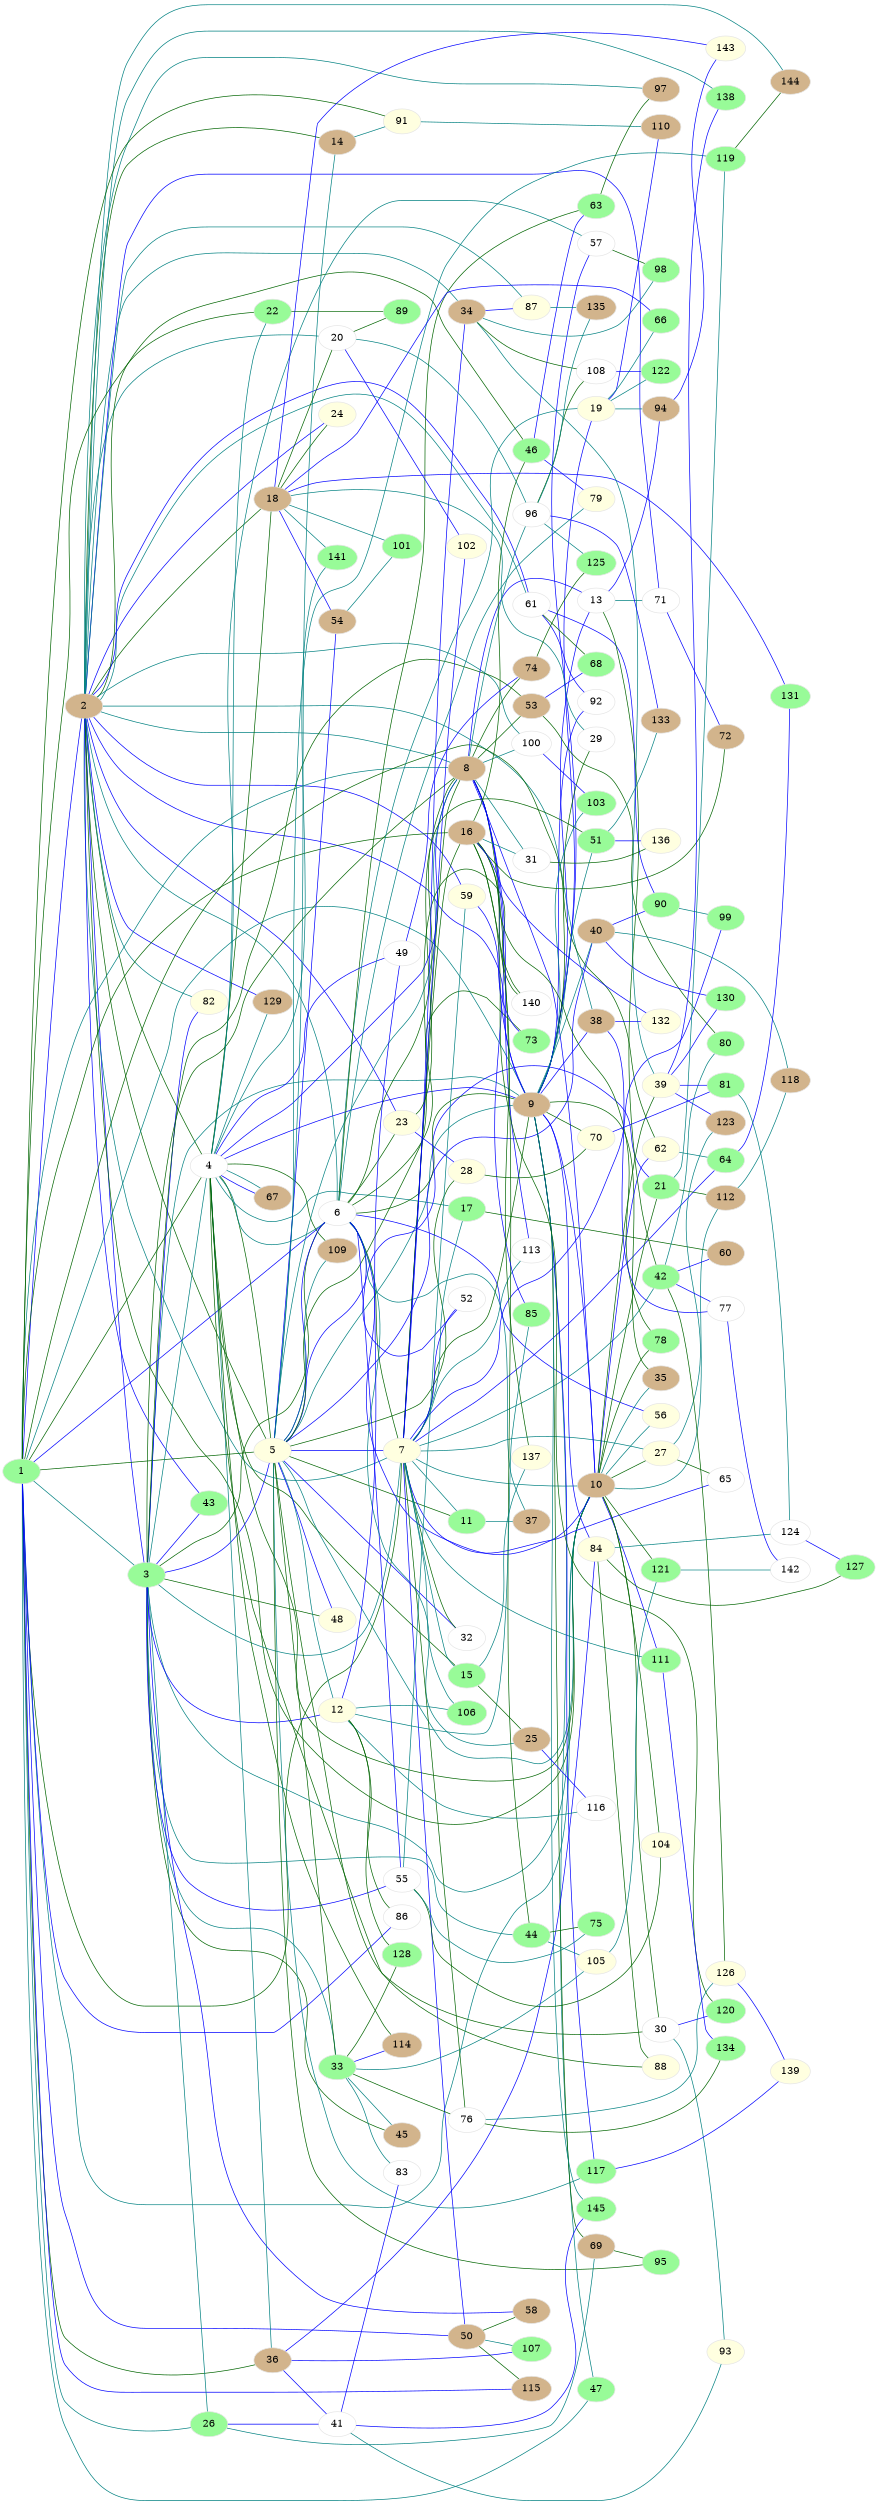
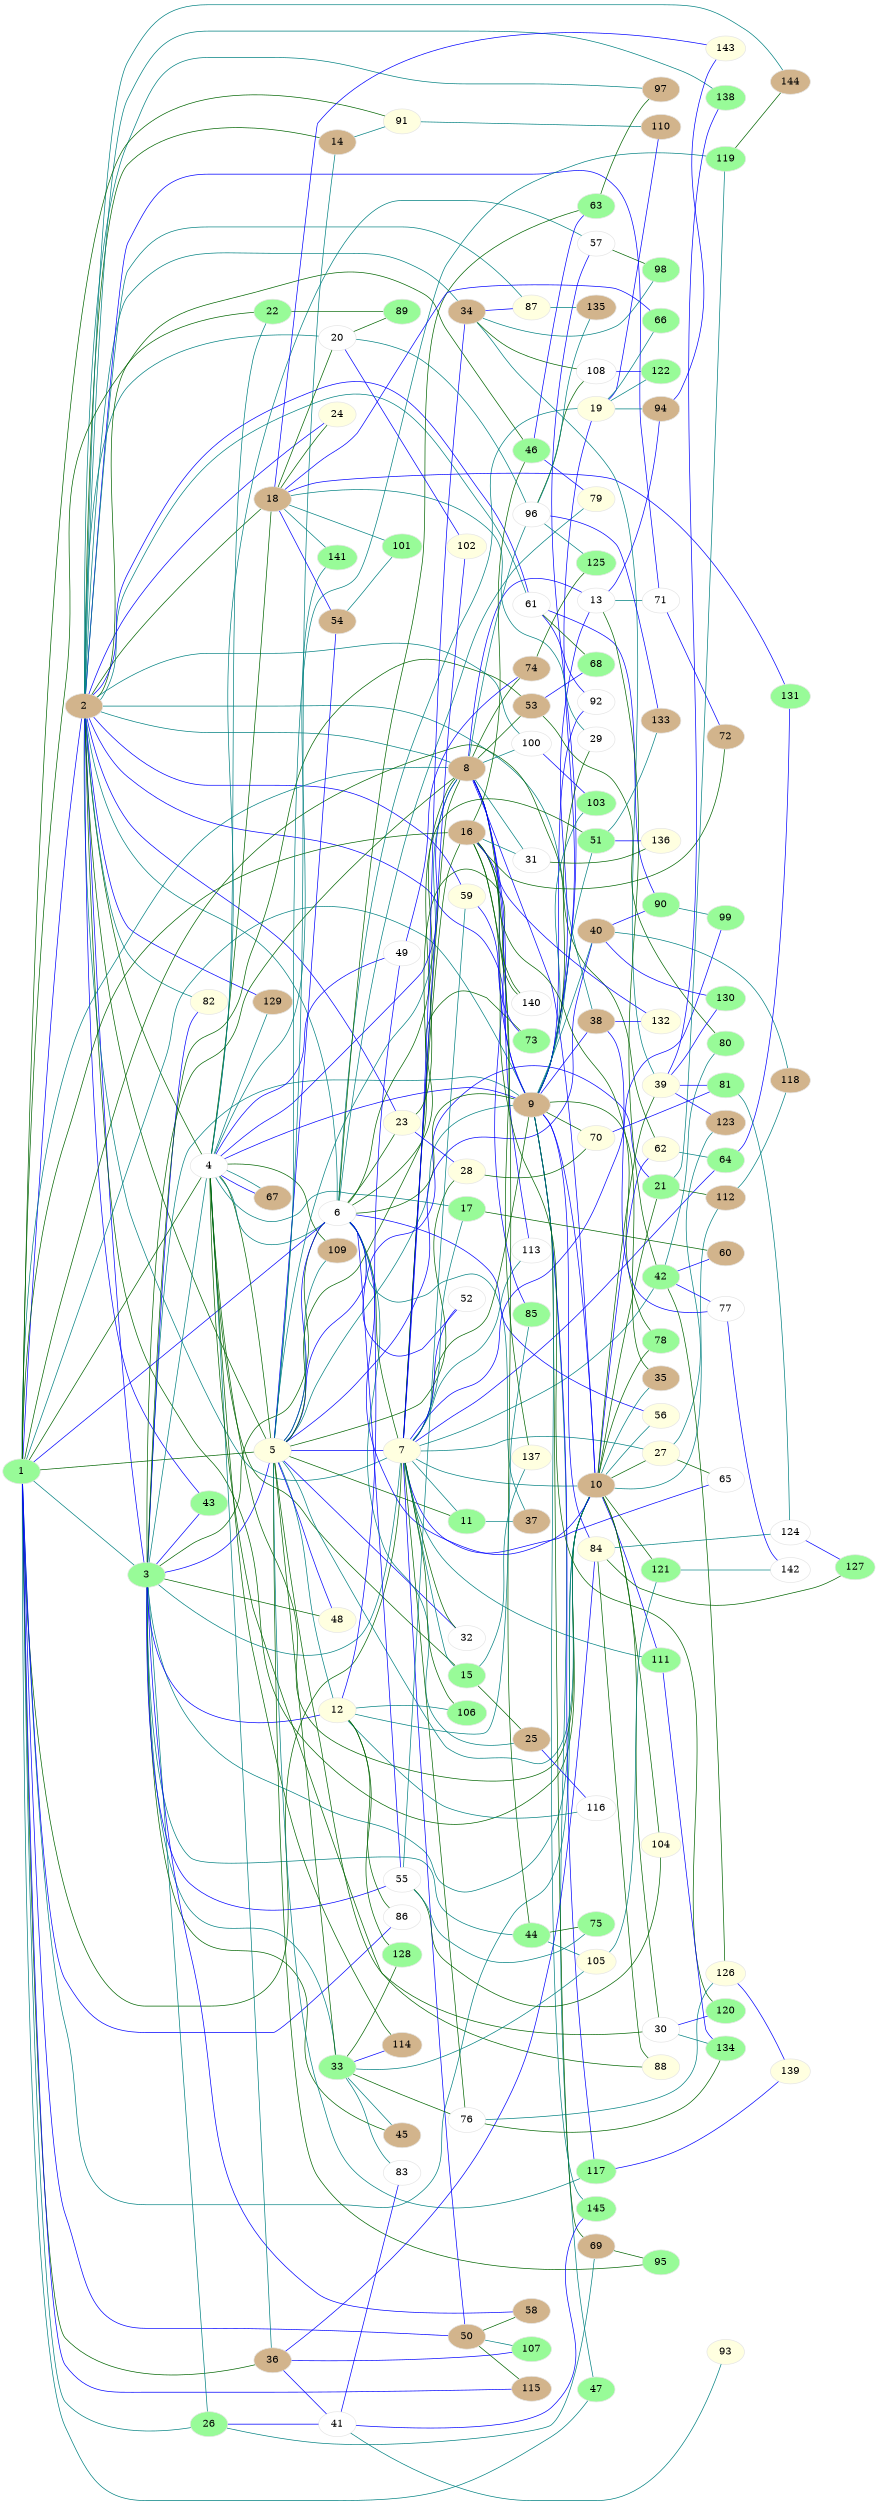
edge "7" -- "106": color teal -> darkgreen
edge "30" -- "93": now "30" -- "134"
